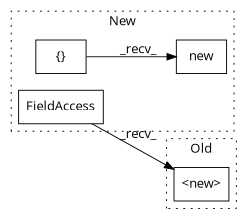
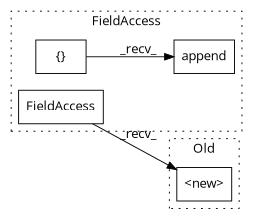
cluster "New": label "New" -> "FieldAccess"
node "new": label "new" -> "append"
